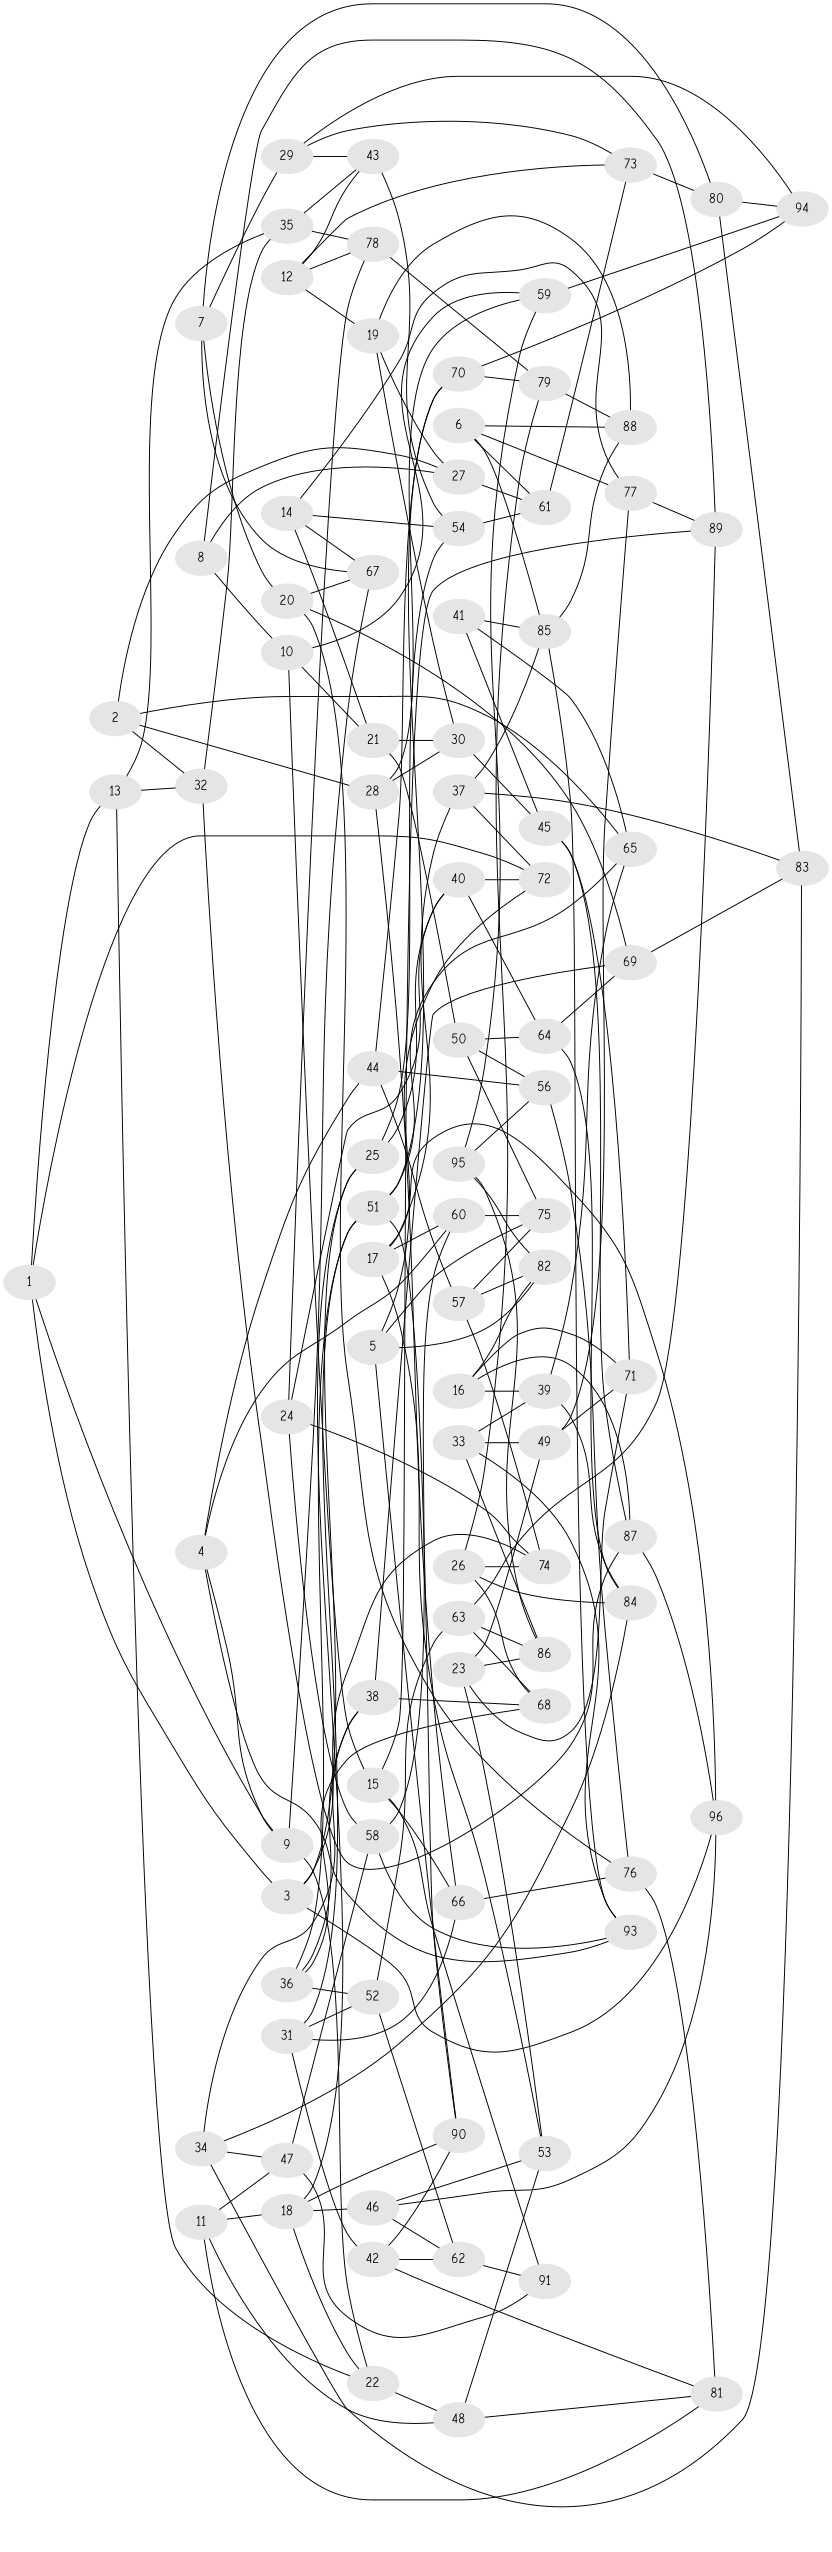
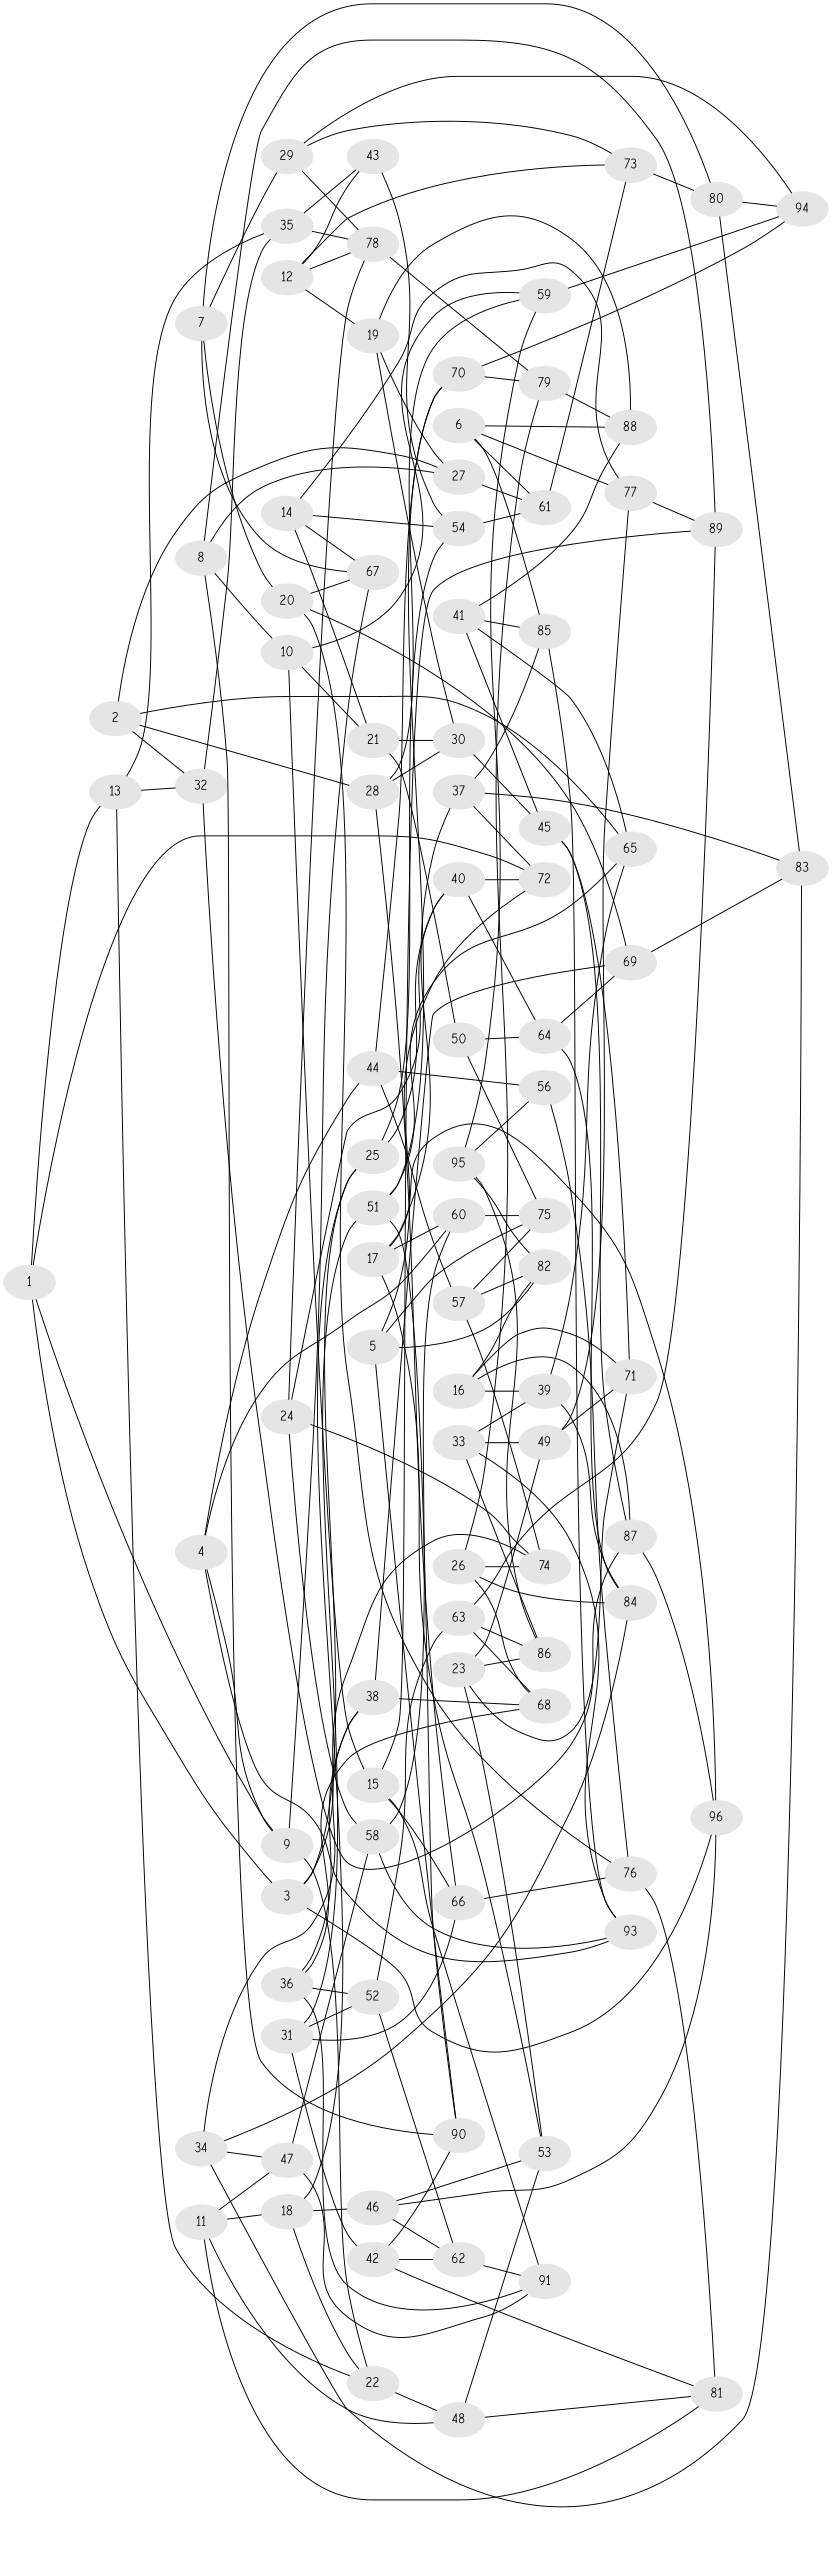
edge "29" -- "43": now "29" -- "78"
edge "88" -- "85": now "88" -- "41"
edge "50" -- "56": removed
edge "51" -- "36": now "91" -- "36"
edge "90" -- "18": now "90" -- "8"
